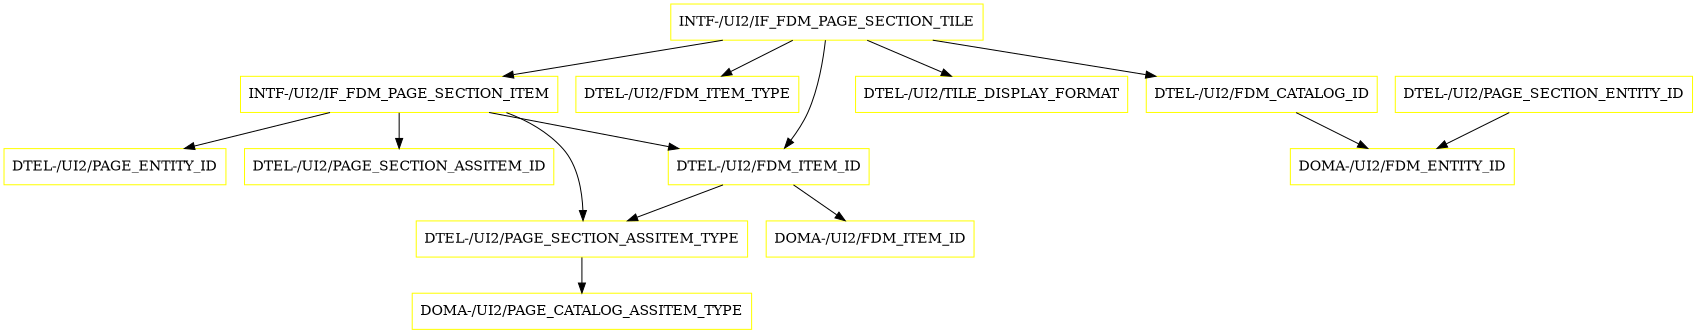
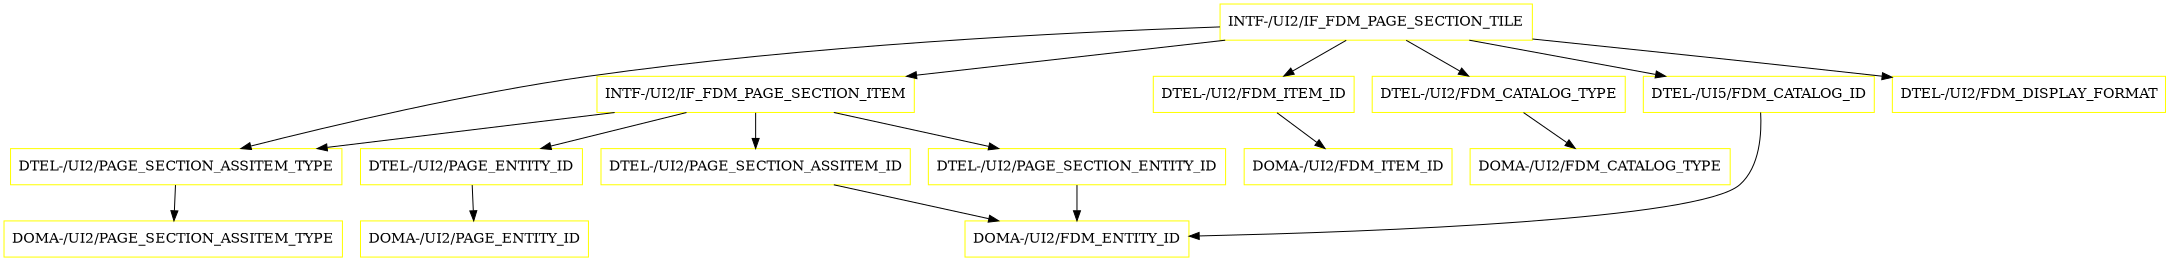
node "DTEL-/UI2/FDM_ITEM_TYPE": label "DTEL-/UI2/FDM_ITEM_TYPE" -> "DTEL-/UI2/FDM_CATALOG_TYPE"
node "DTEL-/UI2/TILE_DISPLAY_FORMAT": label "DTEL-/UI2/TILE_DISPLAY_FORMAT" -> "DTEL-/UI2/FDM_DISPLAY_FORMAT"
node "DTEL-/UI2/FDM_CATALOG_ID": label "DTEL-/UI2/FDM_CATALOG_ID" -> "DTEL-/UI5/FDM_CATALOG_ID"
edge "INTF-/UI2/IF_FDM_PAGE_SECTION_ITEM" -> "DTEL-/UI2/FDM_ITEM_ID": now "INTF-/UI2/IF_FDM_PAGE_SECTION_ITEM" -> "DTEL-/UI2/PAGE_SECTION_ENTITY_ID"
node "DOMA-/UI2/FDM_CATALOG_TYPE": added
edge "DTEL-/UI2/FDM_ITEM_ID" -> "DTEL-/UI2/PAGE_SECTION_ASSITEM_TYPE": now "INTF-/UI2/IF_FDM_PAGE_SECTION_TILE" -> "DTEL-/UI2/PAGE_SECTION_ASSITEM_TYPE"
edge "DTEL-/UI2/PAGE_SECTION_ASSITEM_ID" -> "DOMA-/UI2/FDM_ENTITY_ID": added
node "DOMA-/UI2/PAGE_ENTITY_ID": added
node "DOMA-/UI2/PAGE_CATALOG_ASSITEM_TYPE": label "DOMA-/UI2/PAGE_CATALOG_ASSITEM_TYPE" -> "DOMA-/UI2/PAGE_SECTION_ASSITEM_TYPE"
